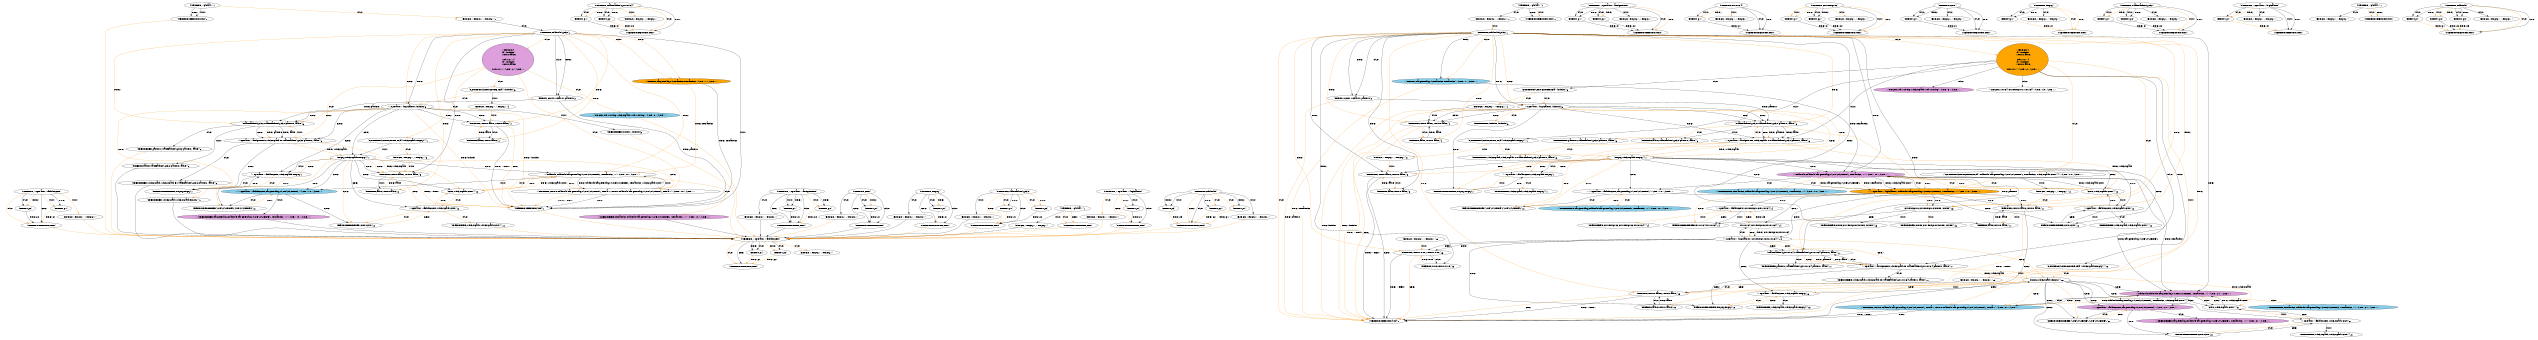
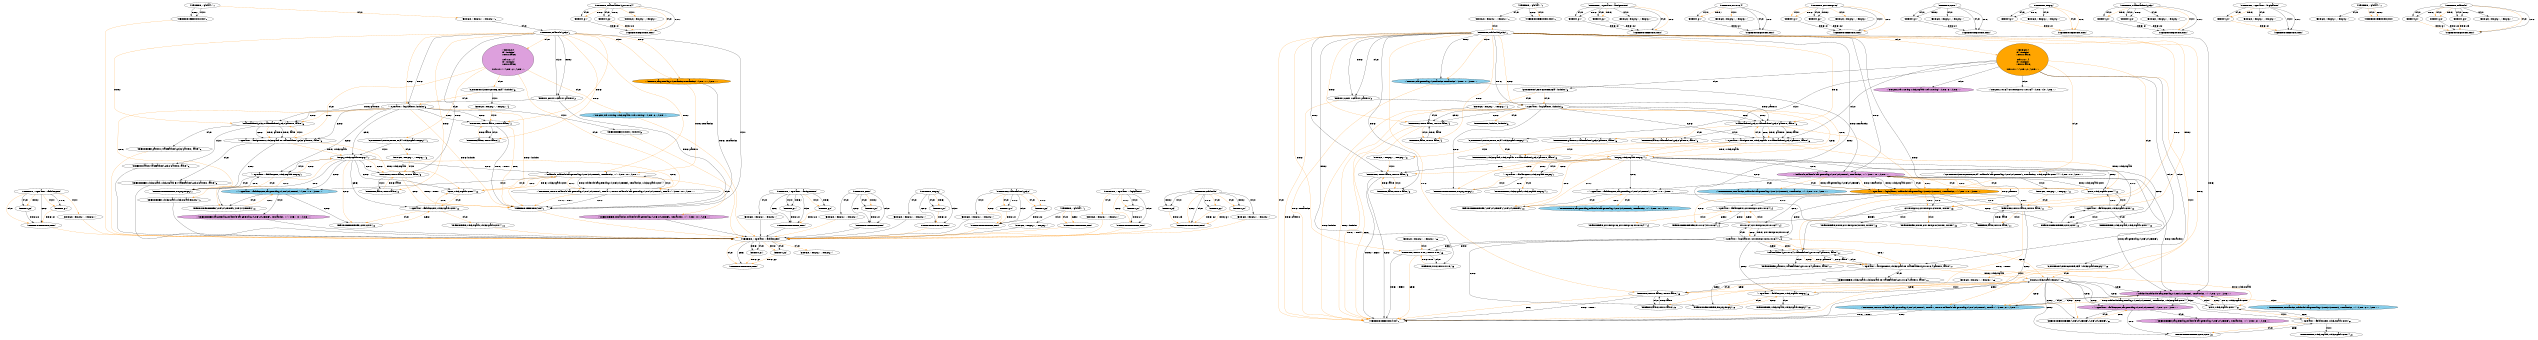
edge "(<operator>.fieldAccess,current_proc.IsWow64)" -> "(FIELD_IDENTIFIER,IsWow64,IsWow64)": label "AST: " -> "CDG: "
edge "(IsWow64,current_proc.IsWow64())" -> "(<operator>.fieldAccess,current_proc.IsWow64)": label "DDG: p3" -> "AST: "
edge "(current_proc,current_proc(NULL, NULL))" -> "(FIELD_IDENTIFIER,IsWow64,IsWow64)": label "CFG: " -> "FILES: "
